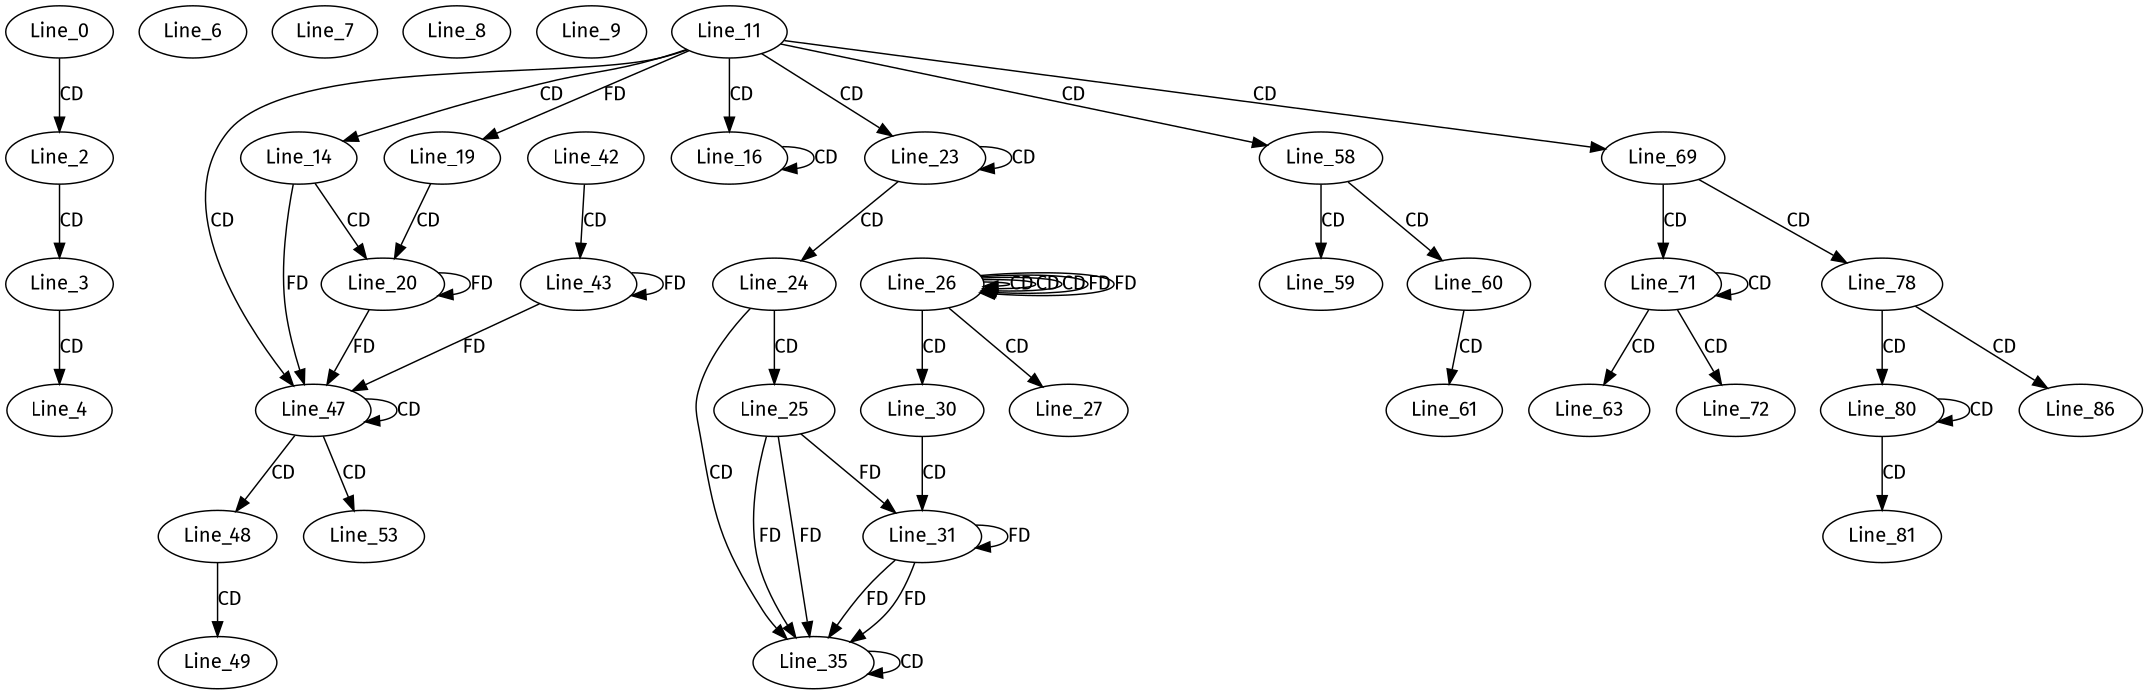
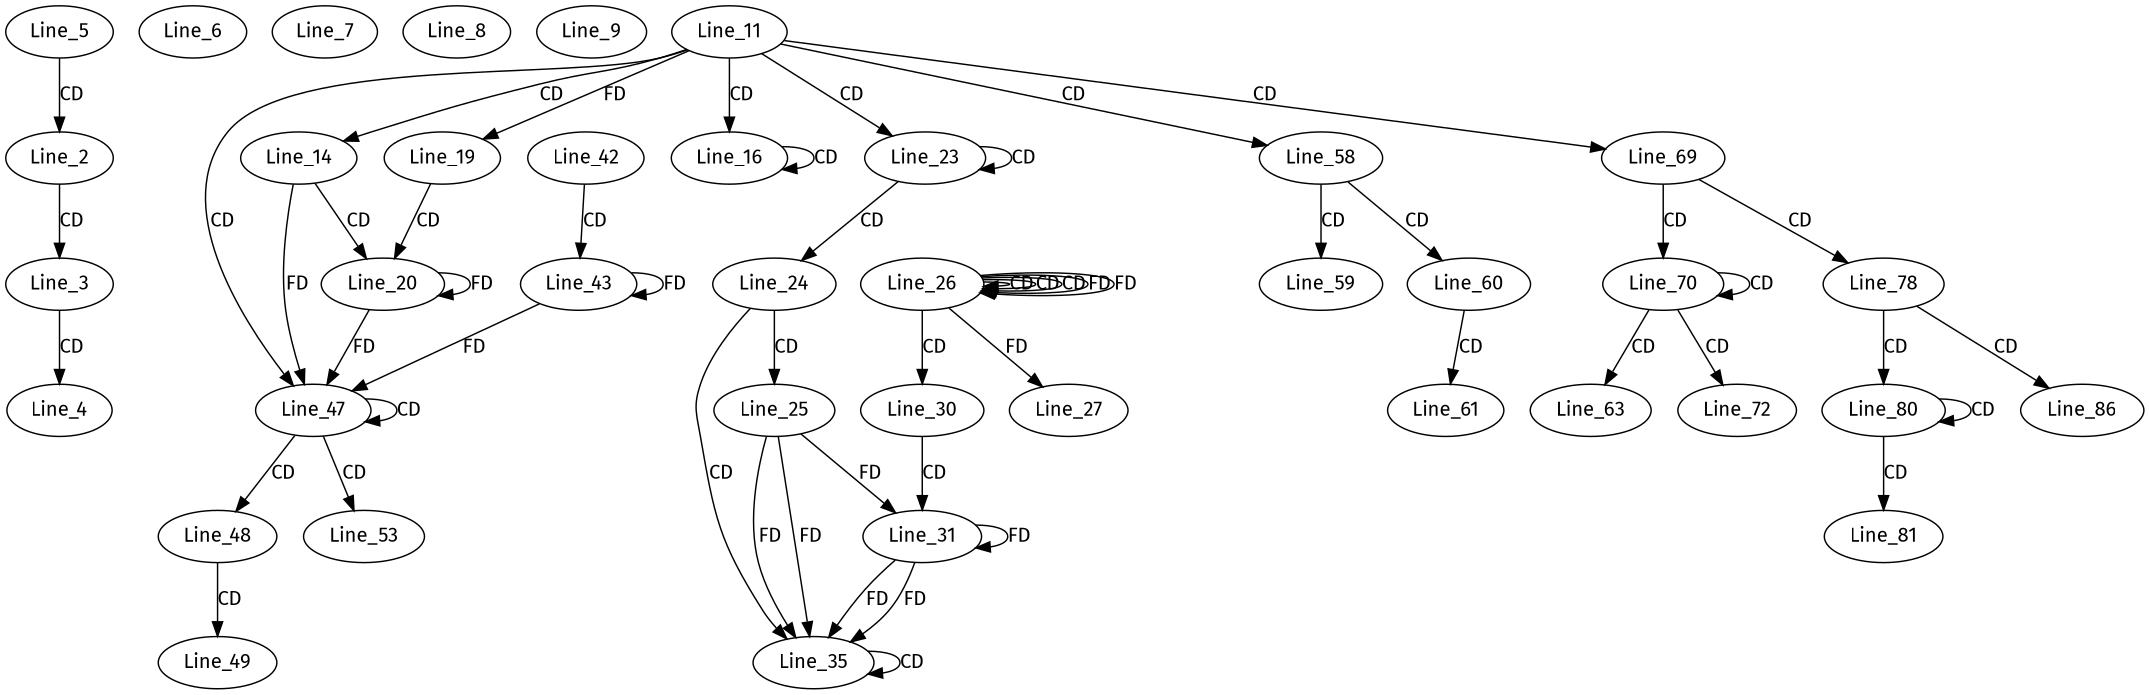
node "Line_0": label "Line_0" -> "Line_5"
node "Line_71": label "Line_71" -> "Line_70"
edge "Line_26" -> "Line_27": label "CD" -> "FD"
